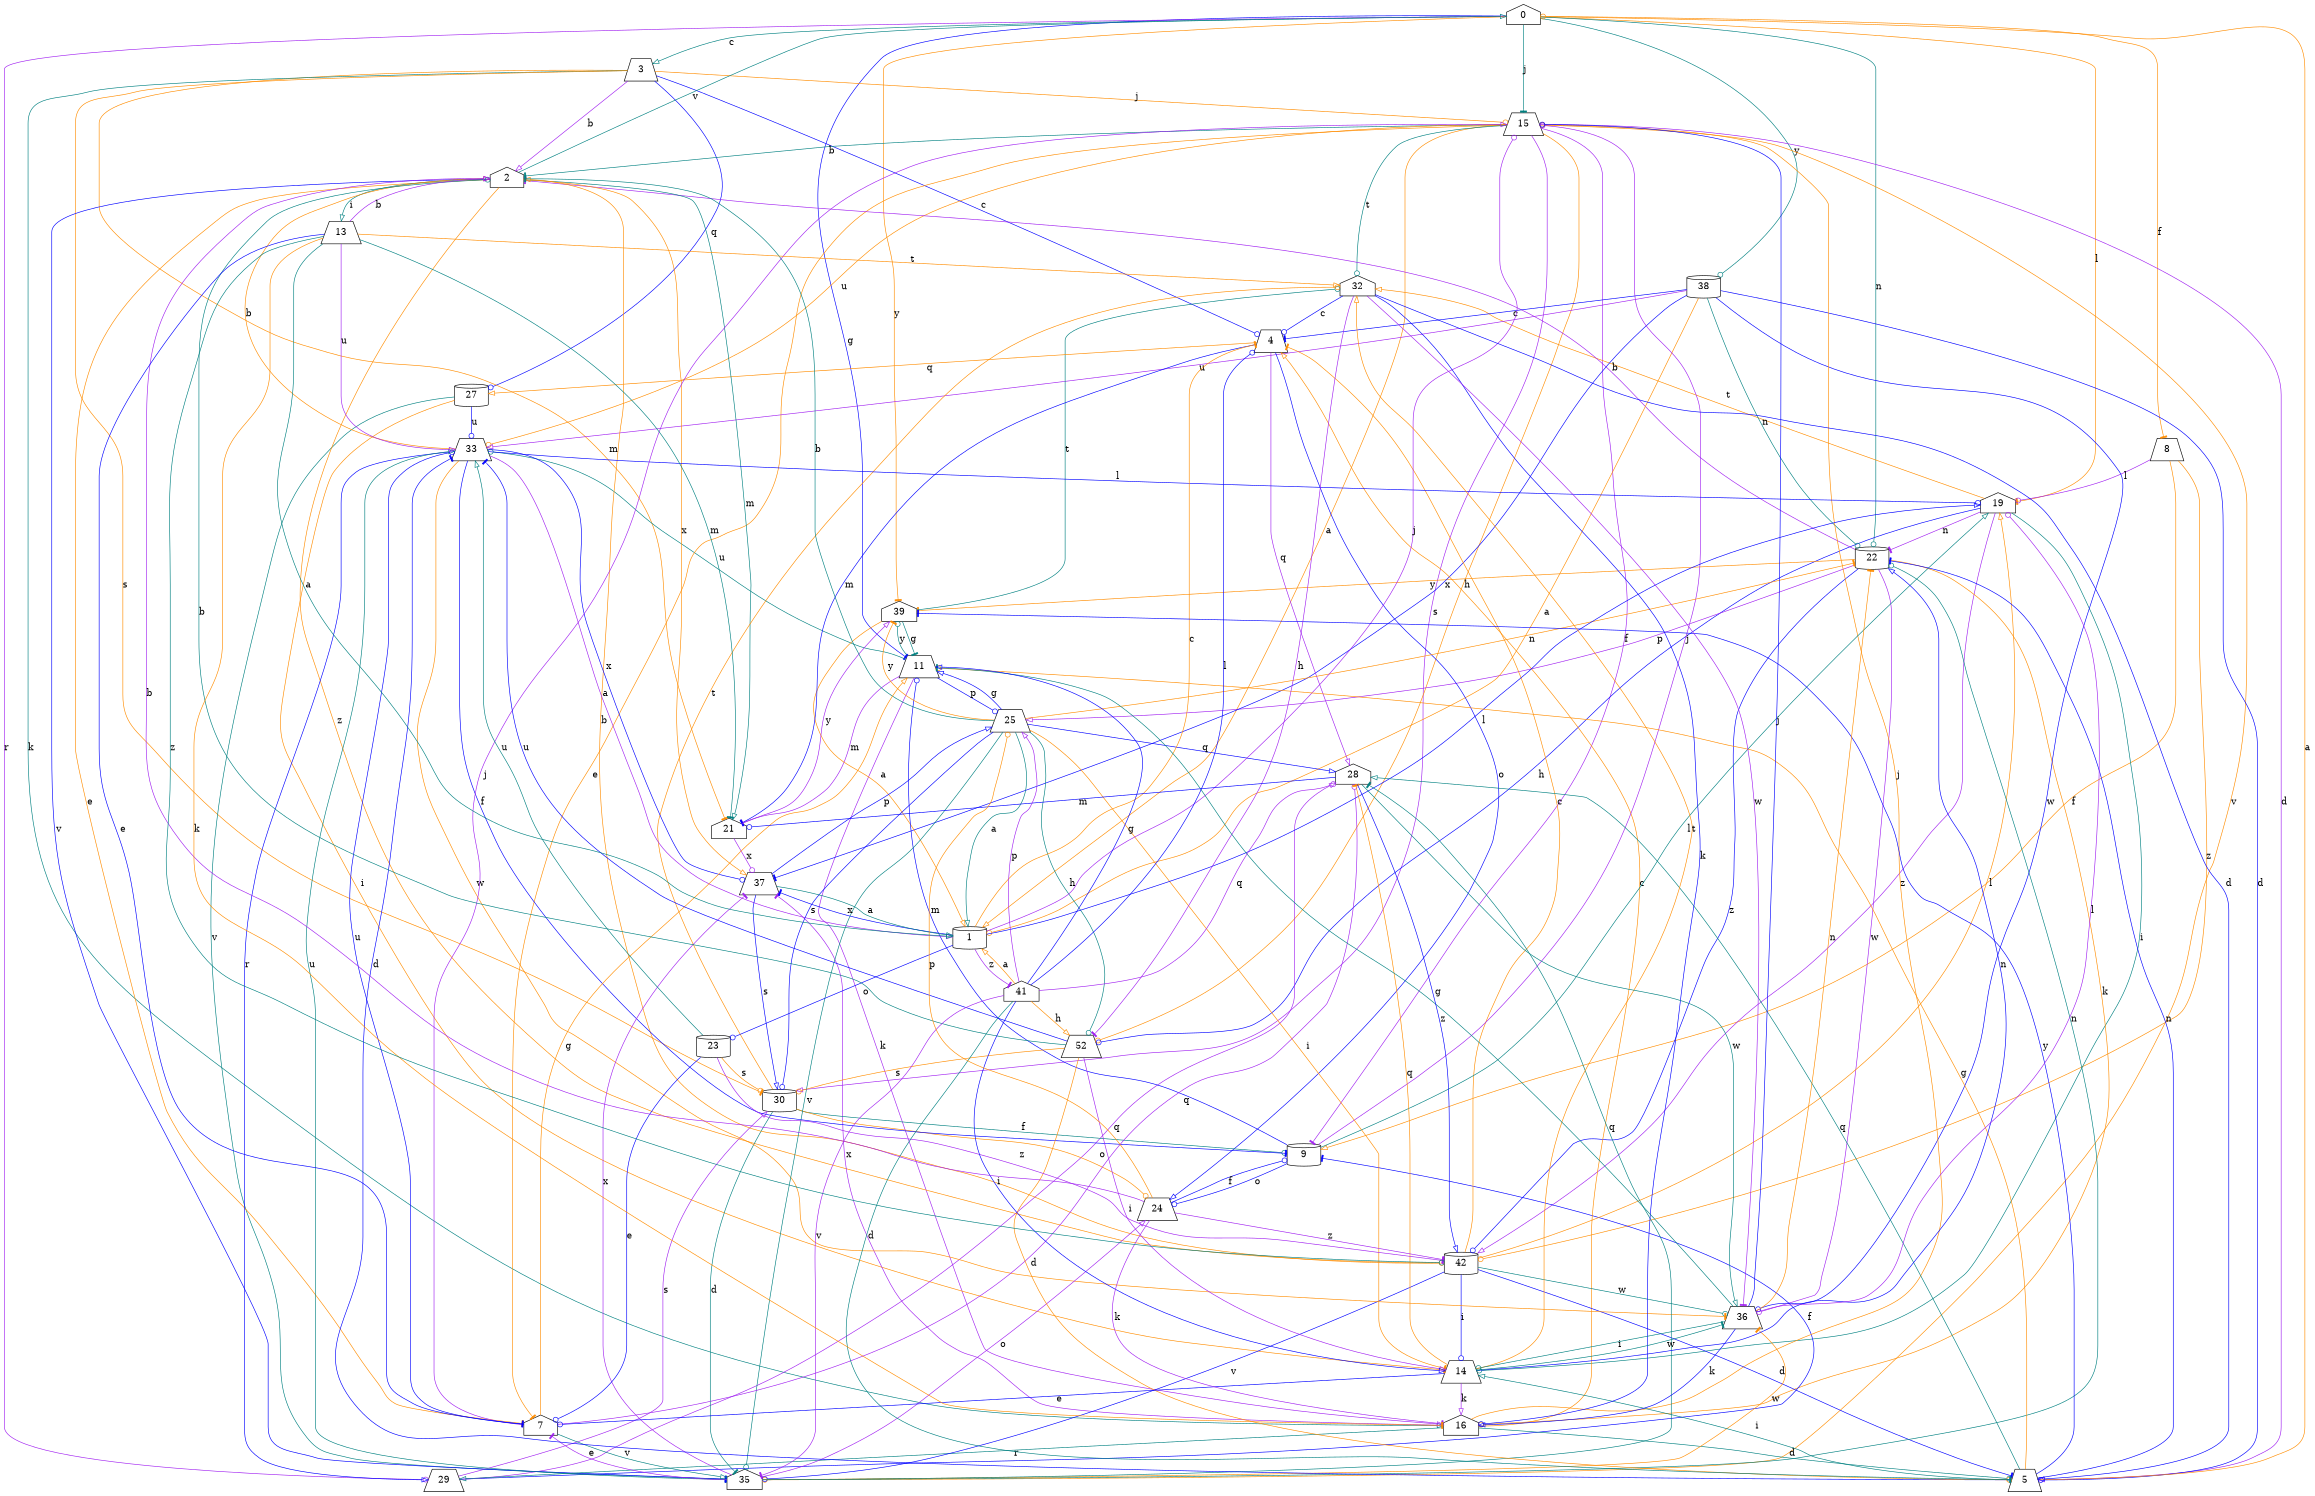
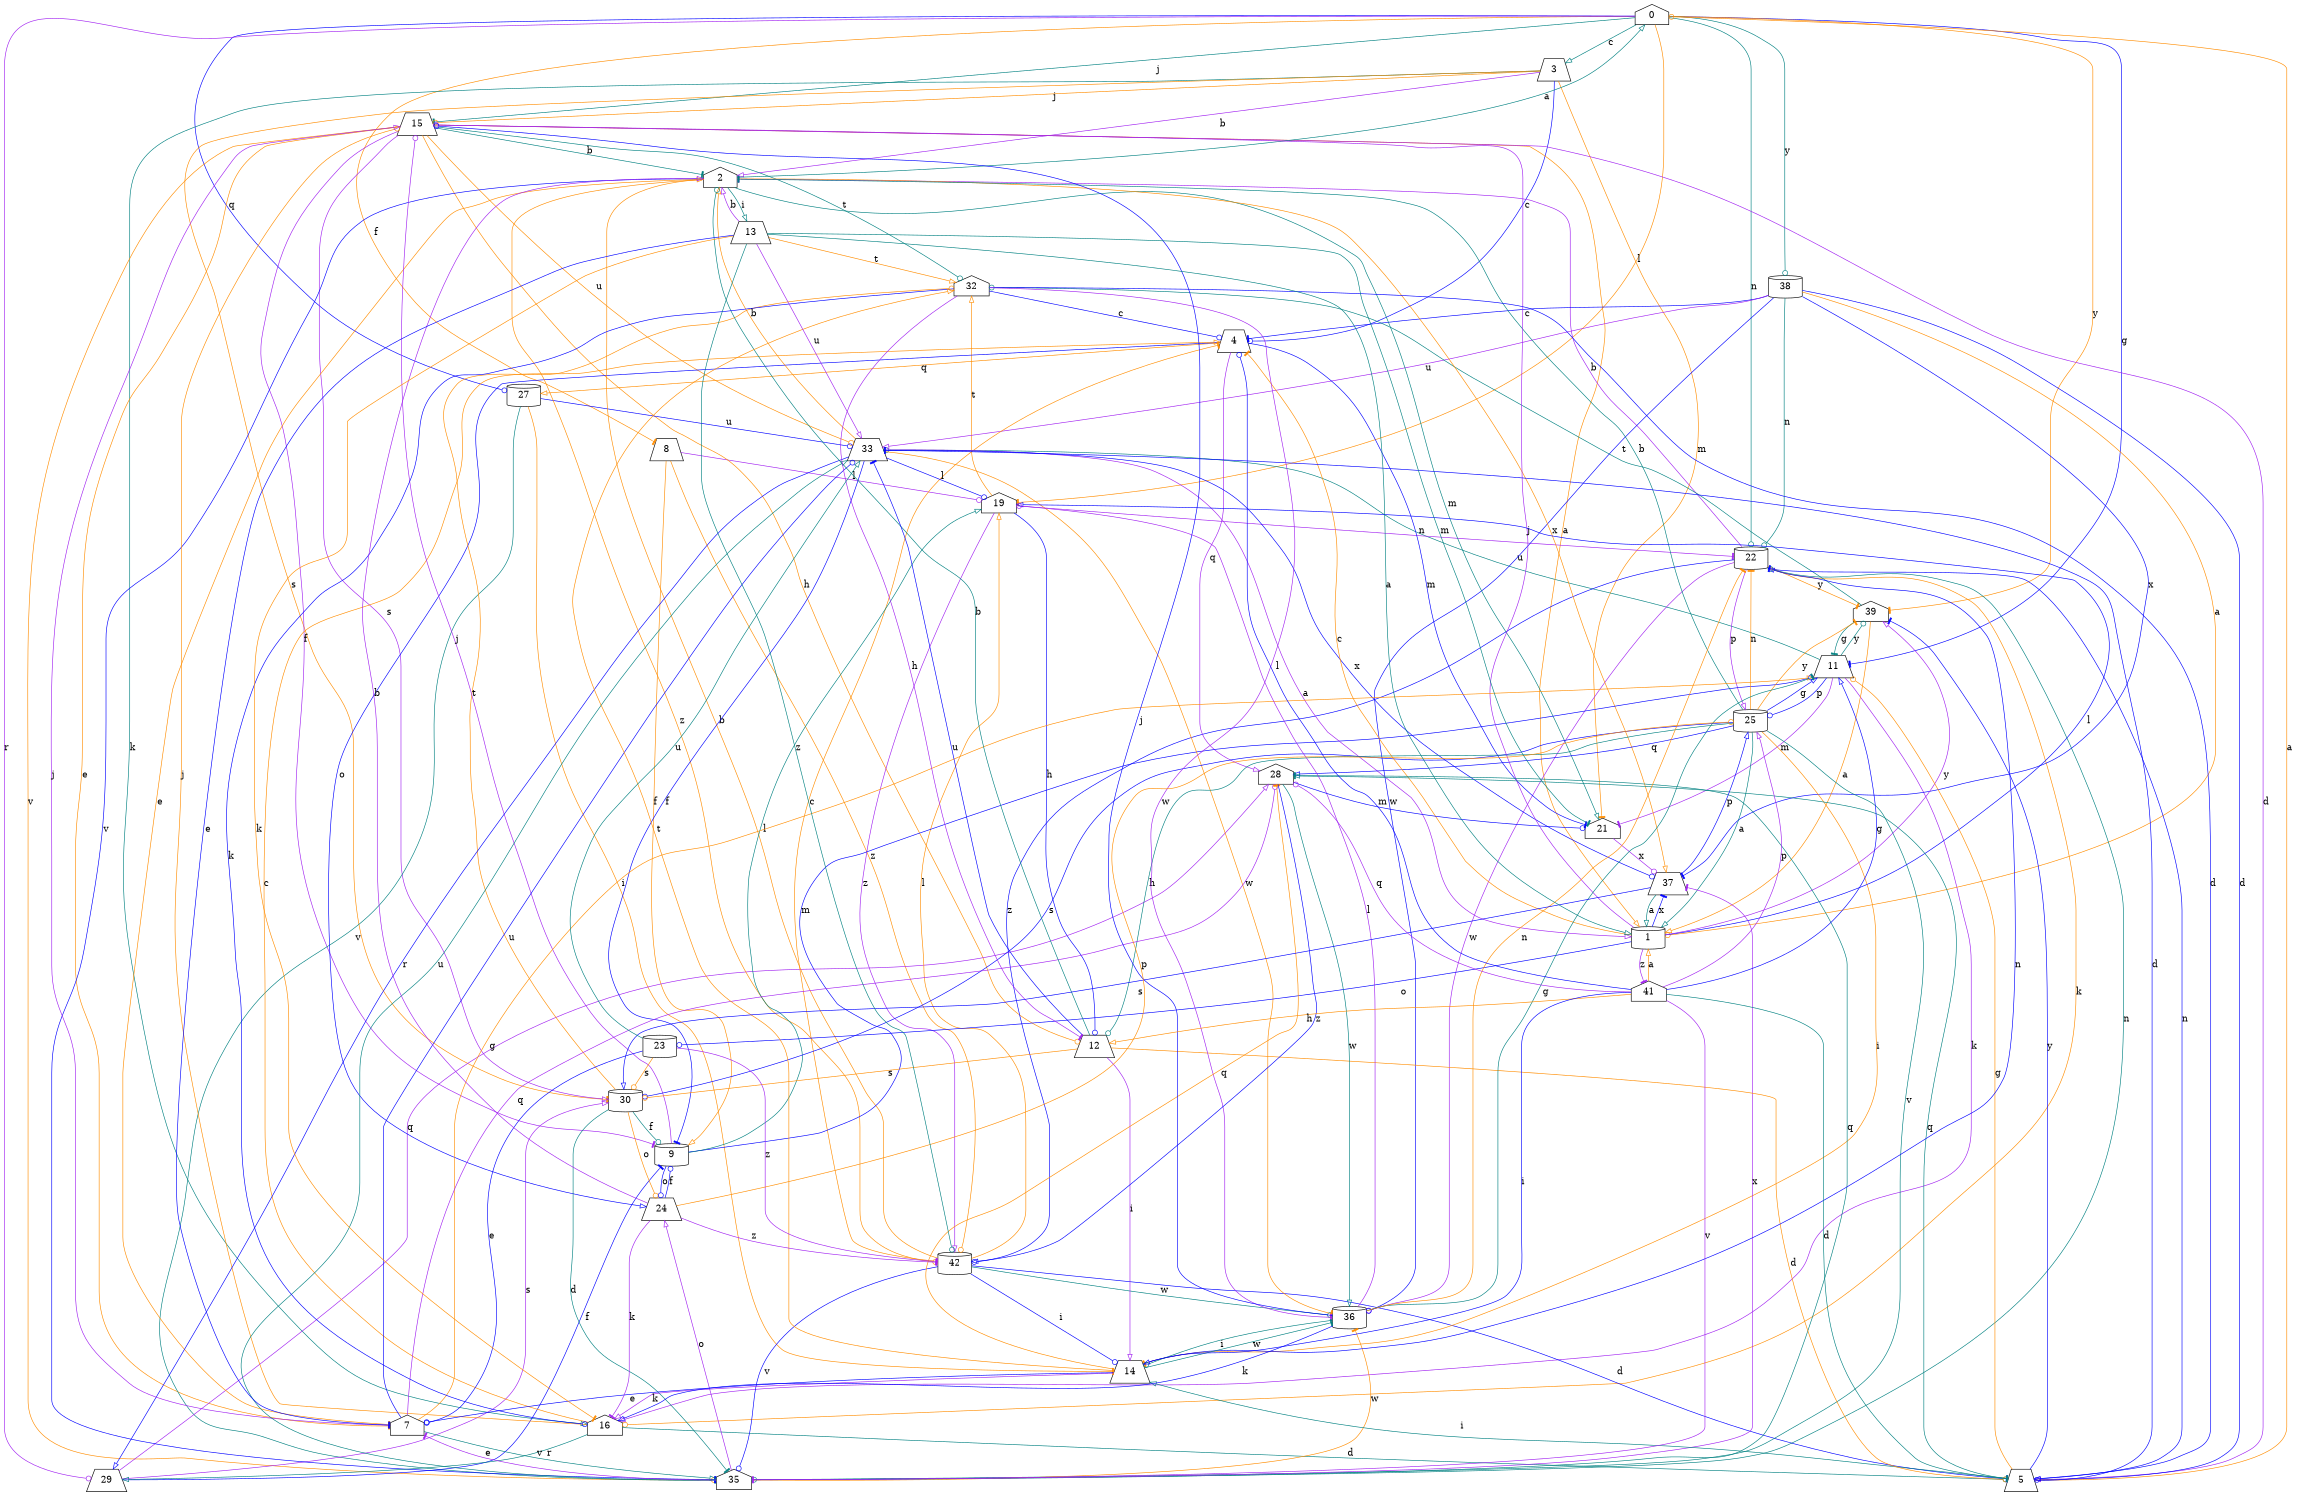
edge "2" -> "0": label "v" -> "a"
edge "3" -> "27": now "0" -> "27"
node "25": shape trapezium -> cylinder
edge "21" -> "39": now "1" -> "39"
node "52": label "52" -> "12"
edge "19" -> "14": removed, label "i"
node "36": shape trapezium -> cylinder
edge "16" -> "37": removed, label "x"
